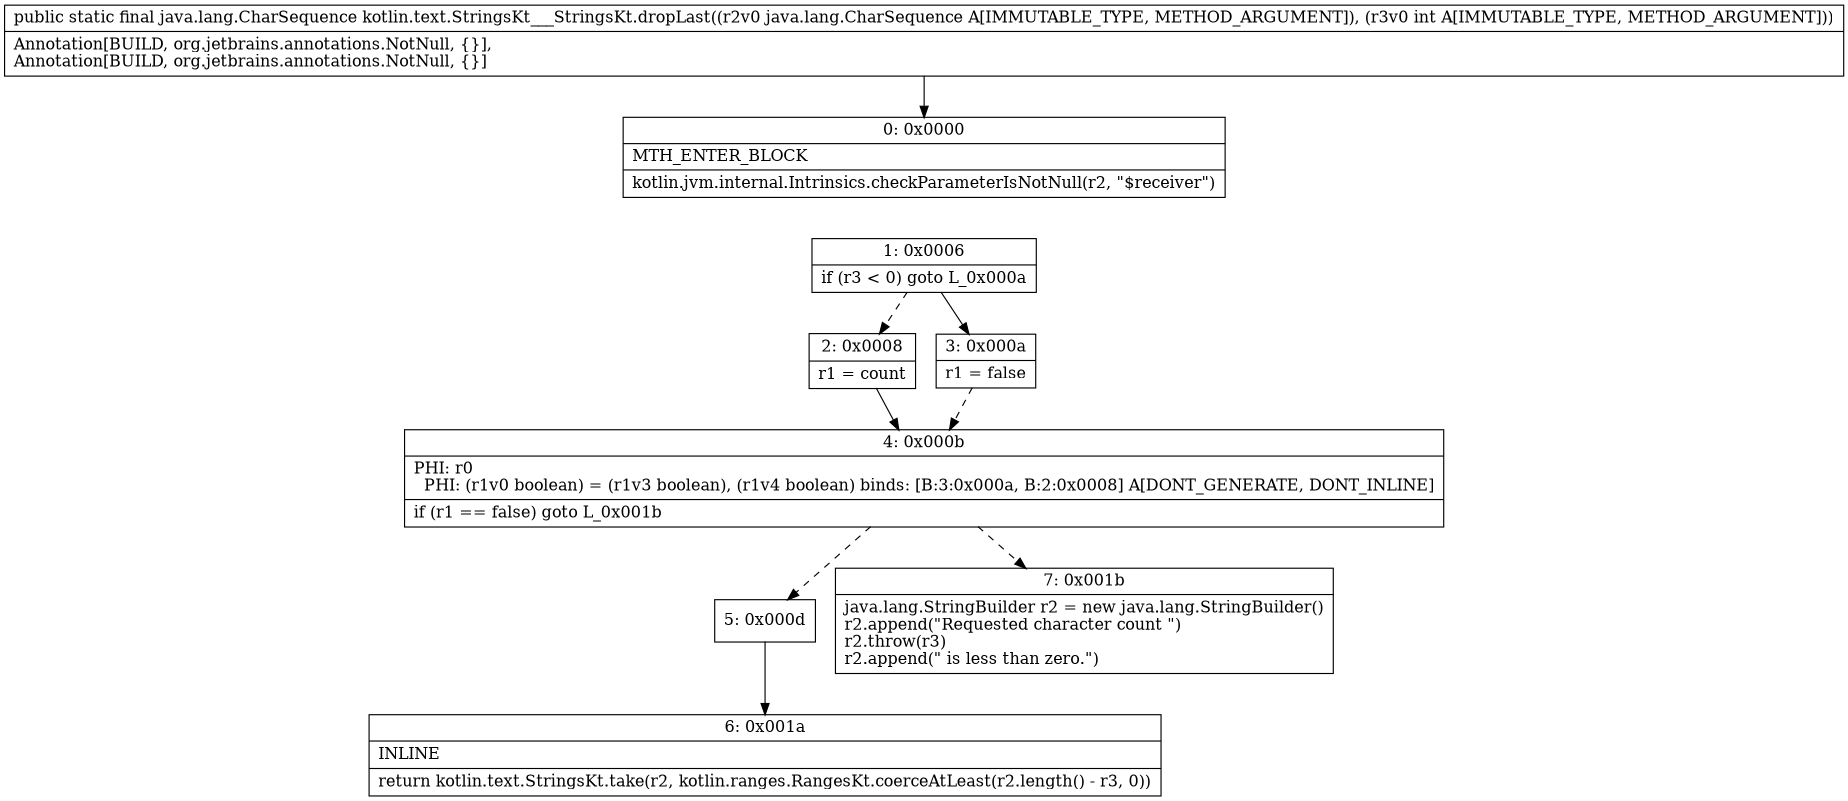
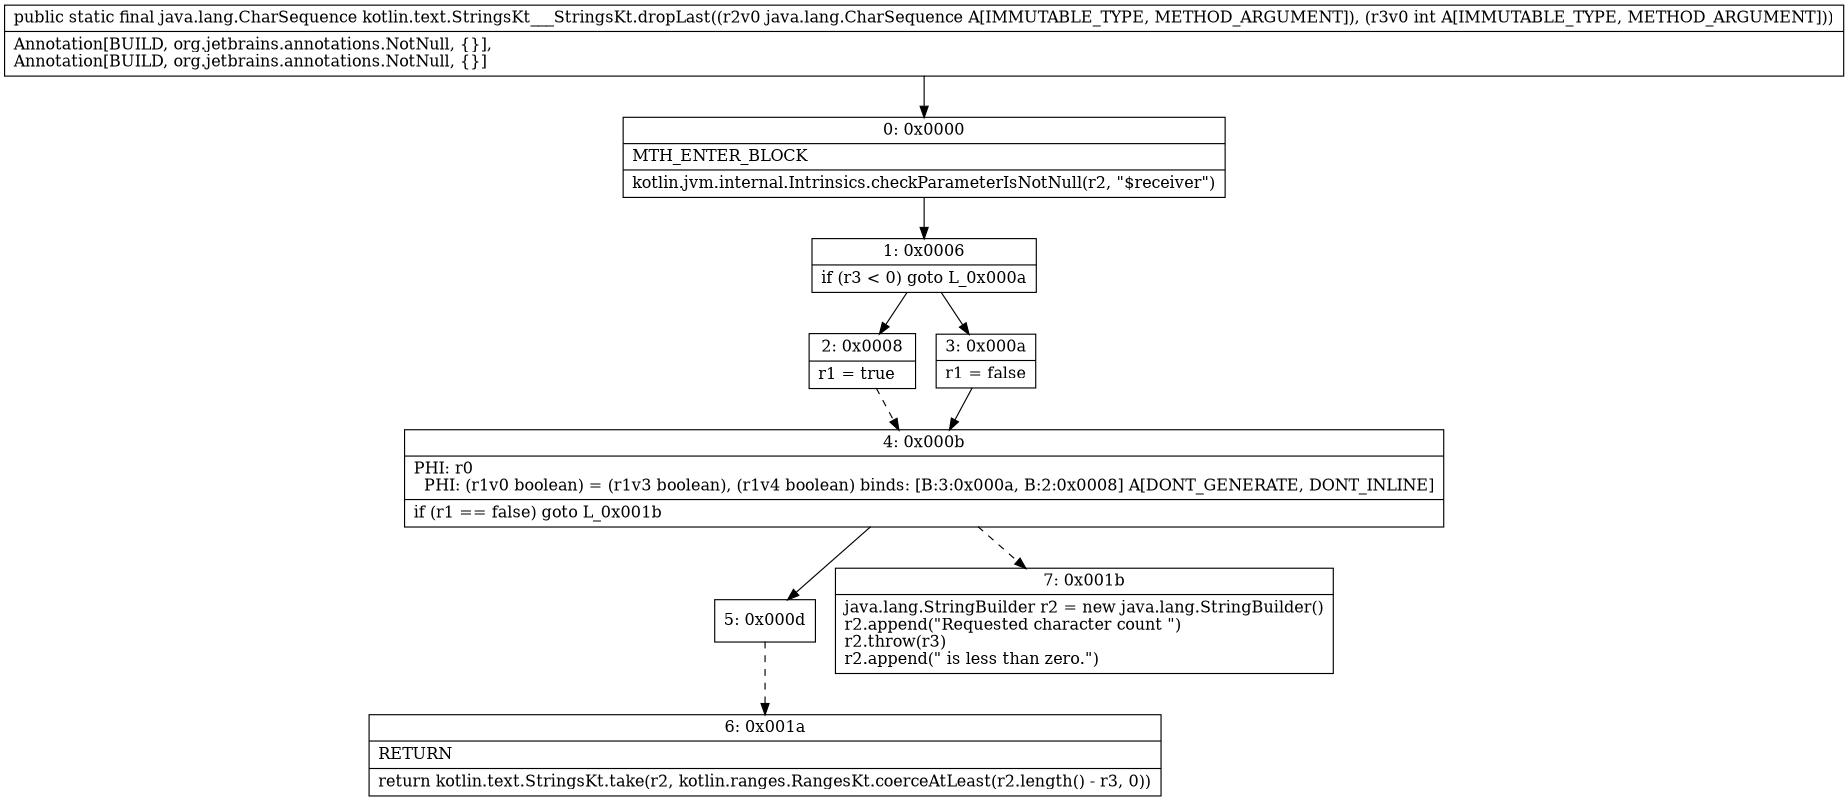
edge "0: 0x0000" -> "1: 0x0006": added
edge "1: 0x0006" -> "2: 0x0008": style dashed -> solid
node "2: 0x0008": text "r1 = count" -> "r1 = true"
edge "2: 0x0008" -> "4: 0x000b": style solid -> dashed
edge "3: 0x000a" -> "4: 0x000b": style dashed -> solid
edge "4: 0x000b" -> "5: 0x000d": style dashed -> solid
edge "5: 0x000d" -> "6: 0x001a": style solid -> dashed
node "6: 0x001a": text "INLINE" -> "RETURN"
